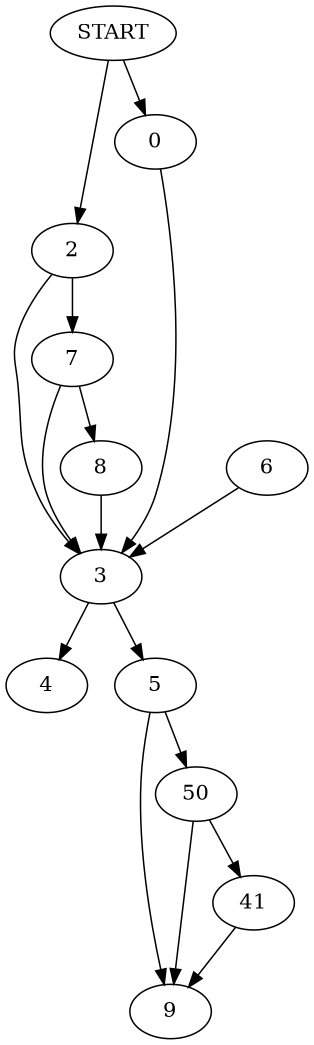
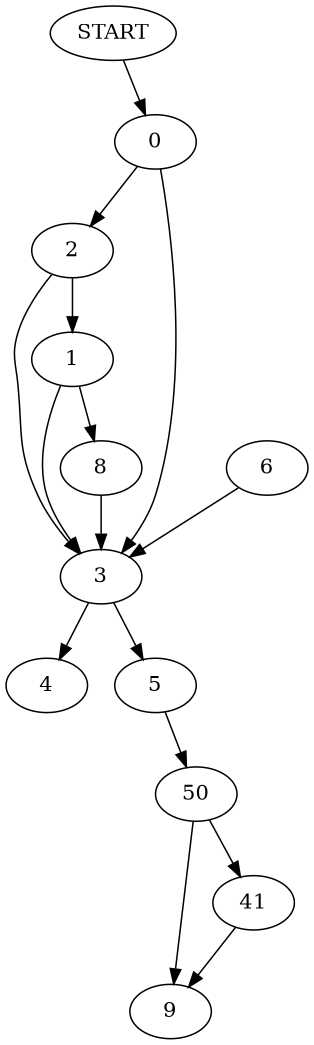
edge "START" -> "2": now "0" -> "2"
node "7": label "7" -> "1"
edge "5" -> "9": removed
